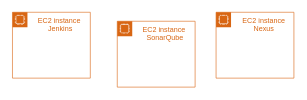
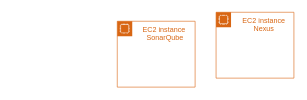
node "EC2 instance Jenkins": removed
